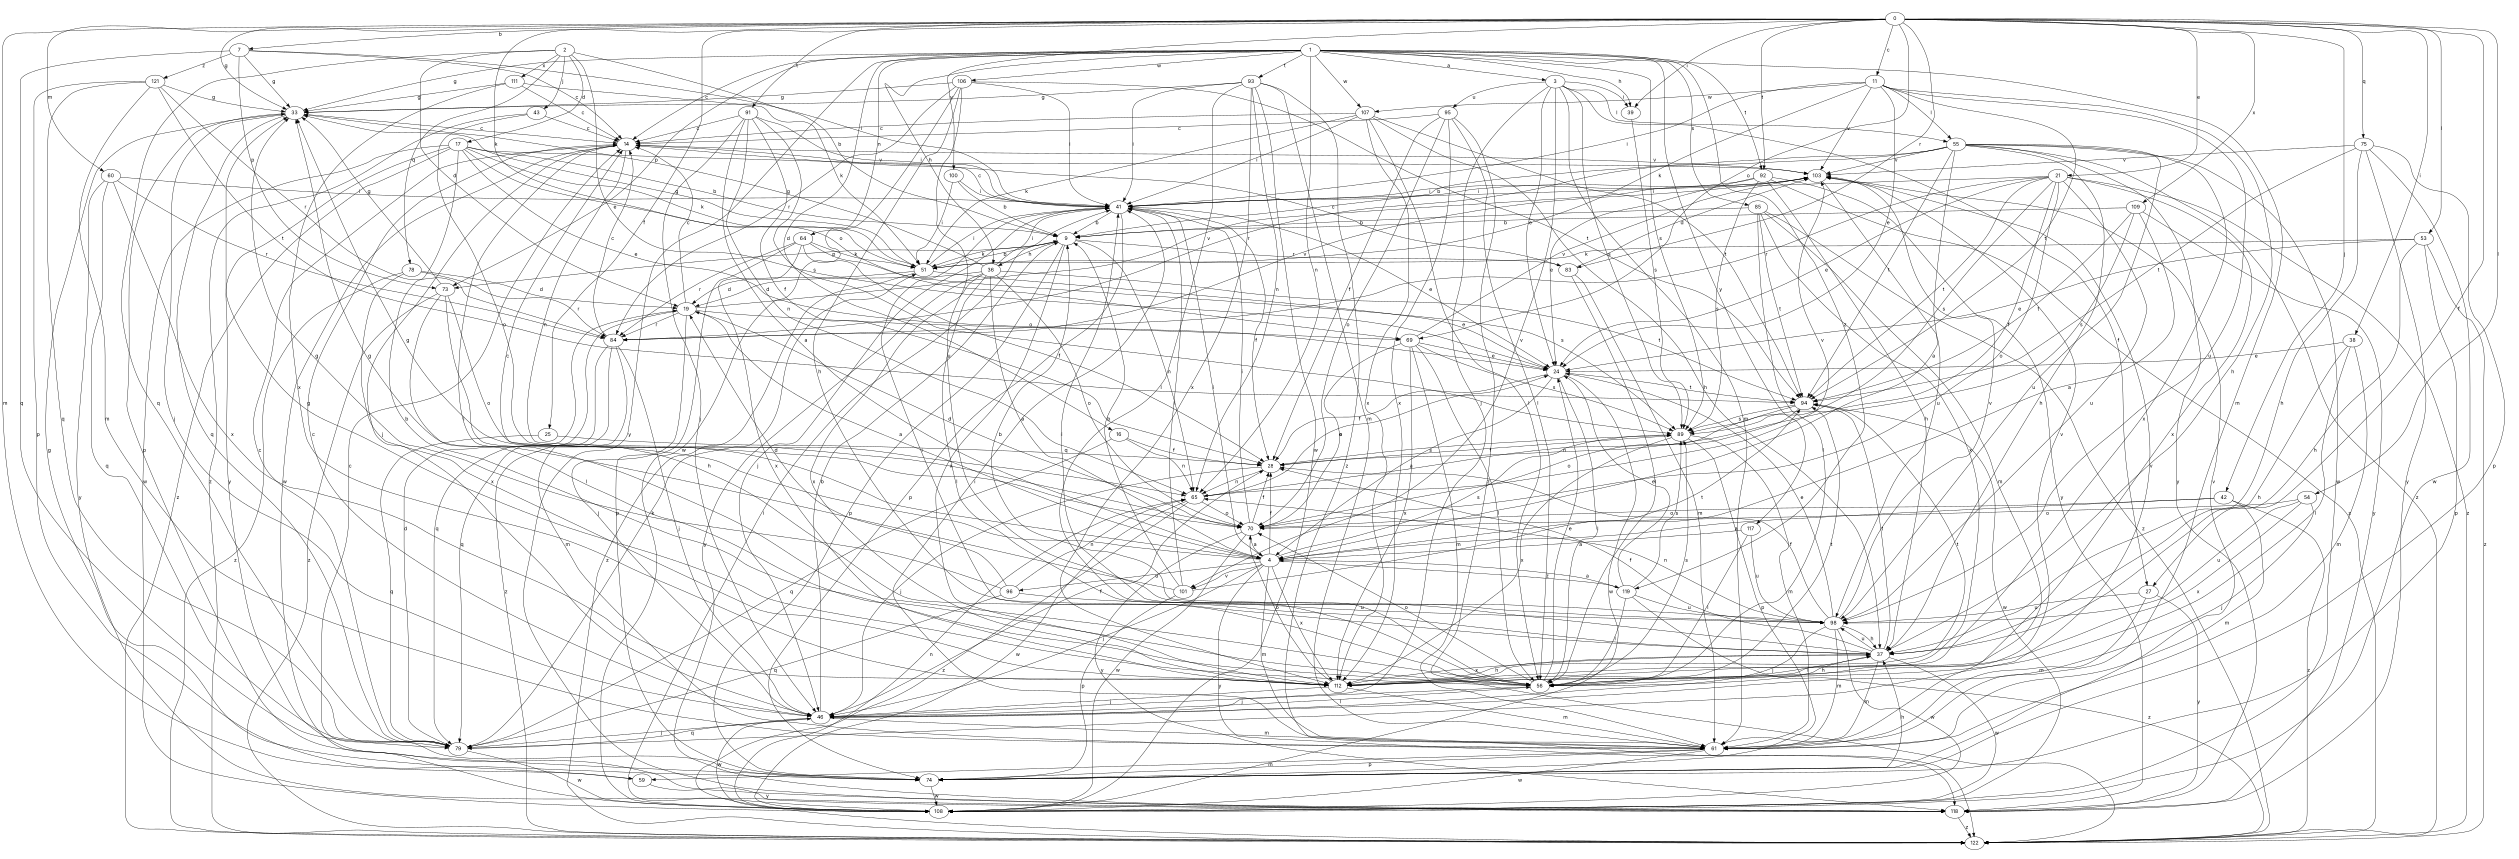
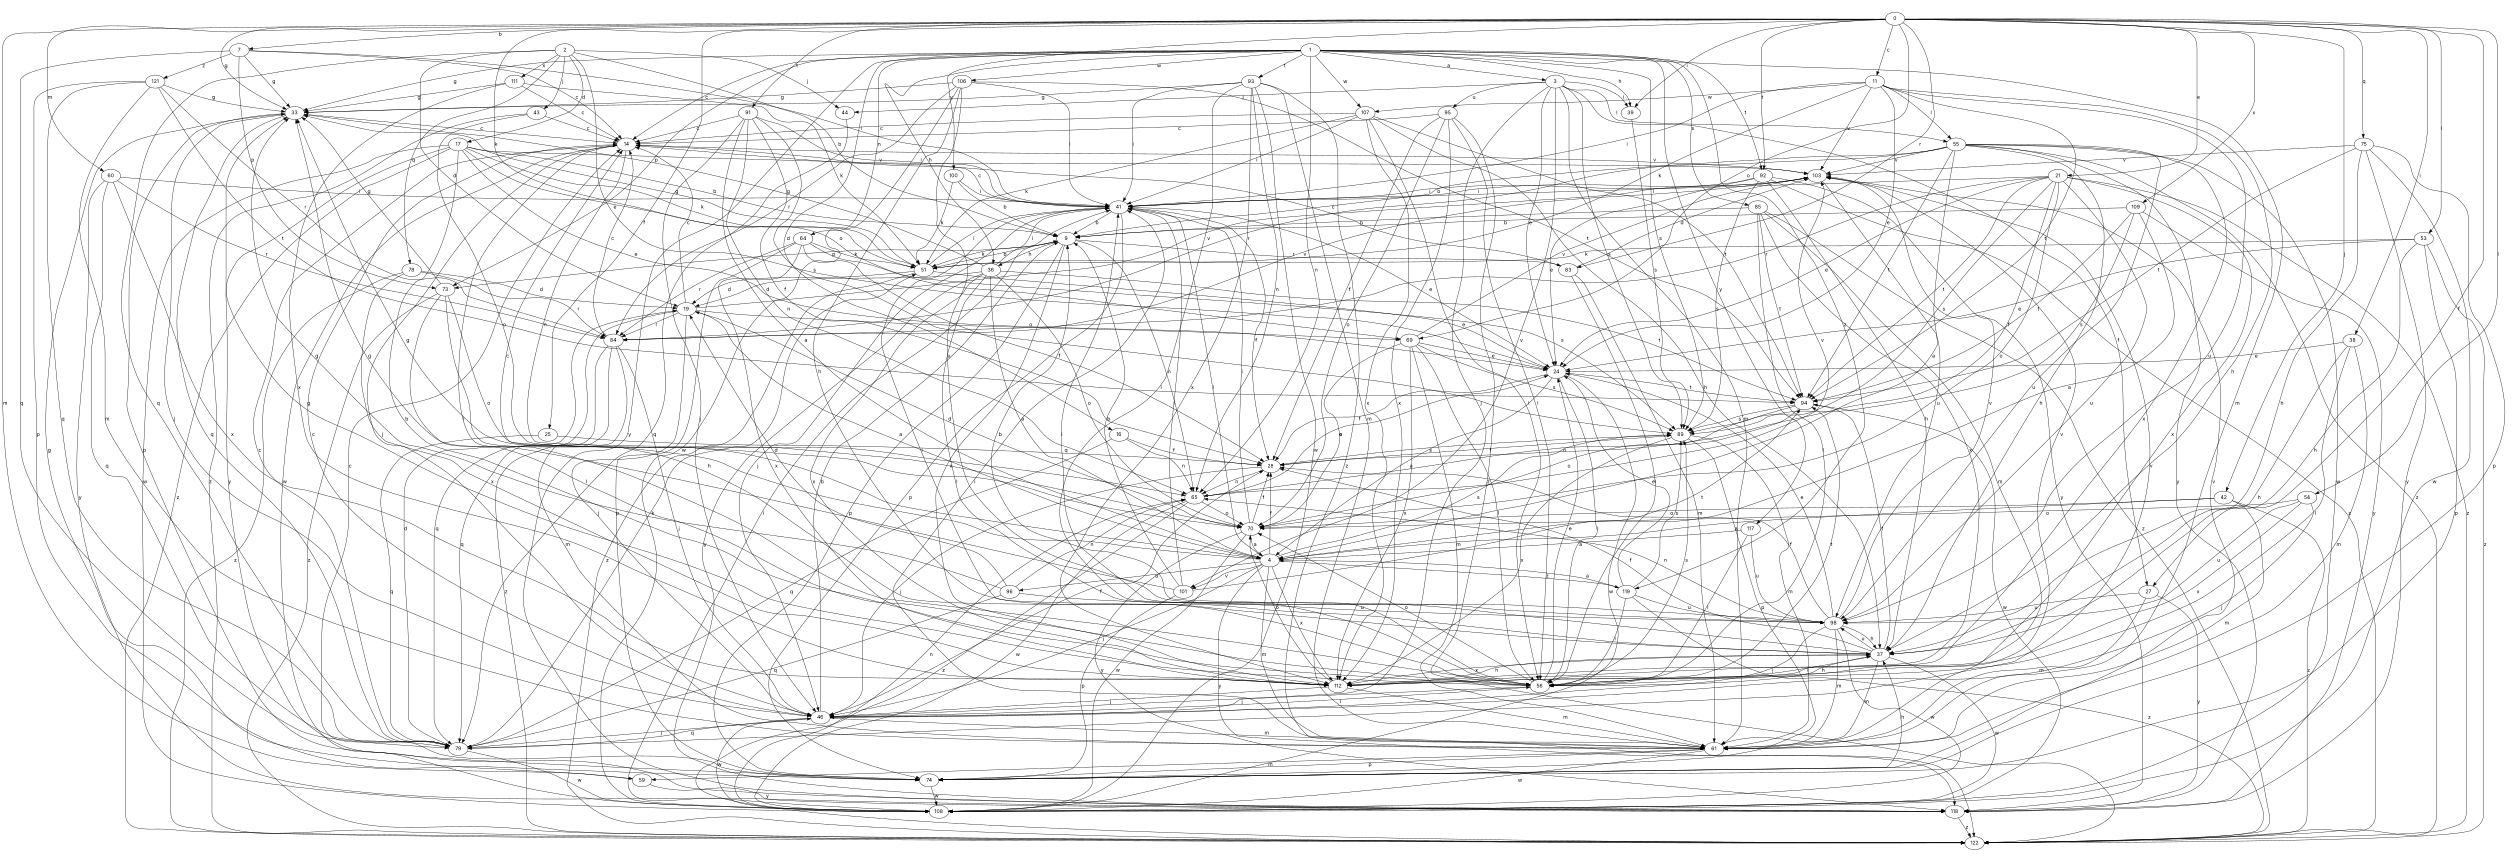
node "44": added
edge "100" -> "51": label "i" -> "k"
edge "112" -> "94": removed, label "t"
